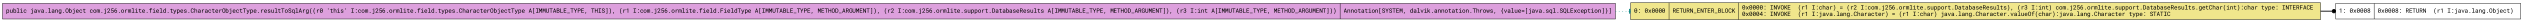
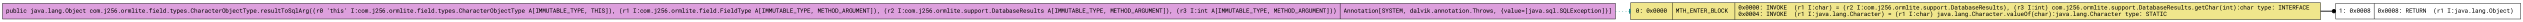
node "0: 0x0000": text "RETURN_ENTER_BLOCK" -> "MTH_ENTER_BLOCK"
